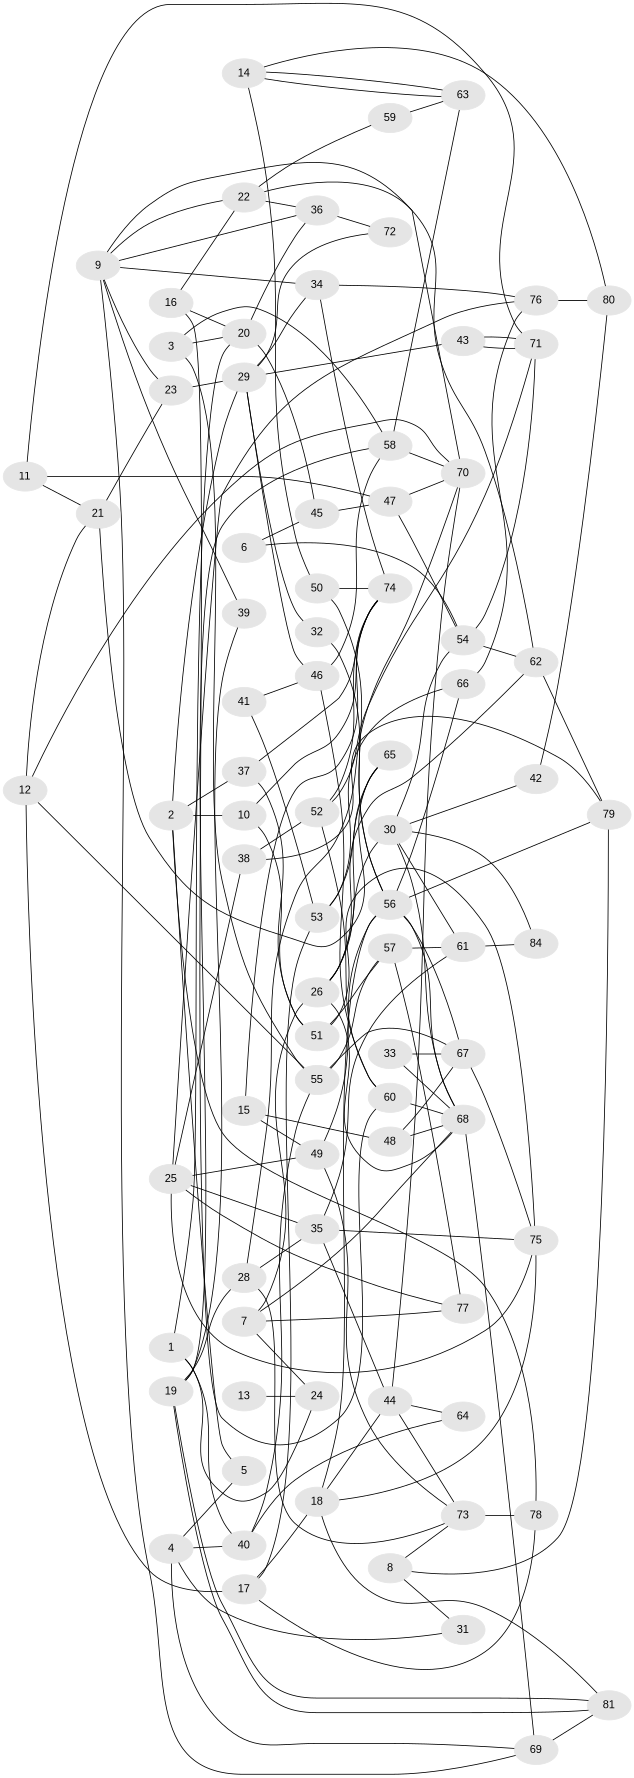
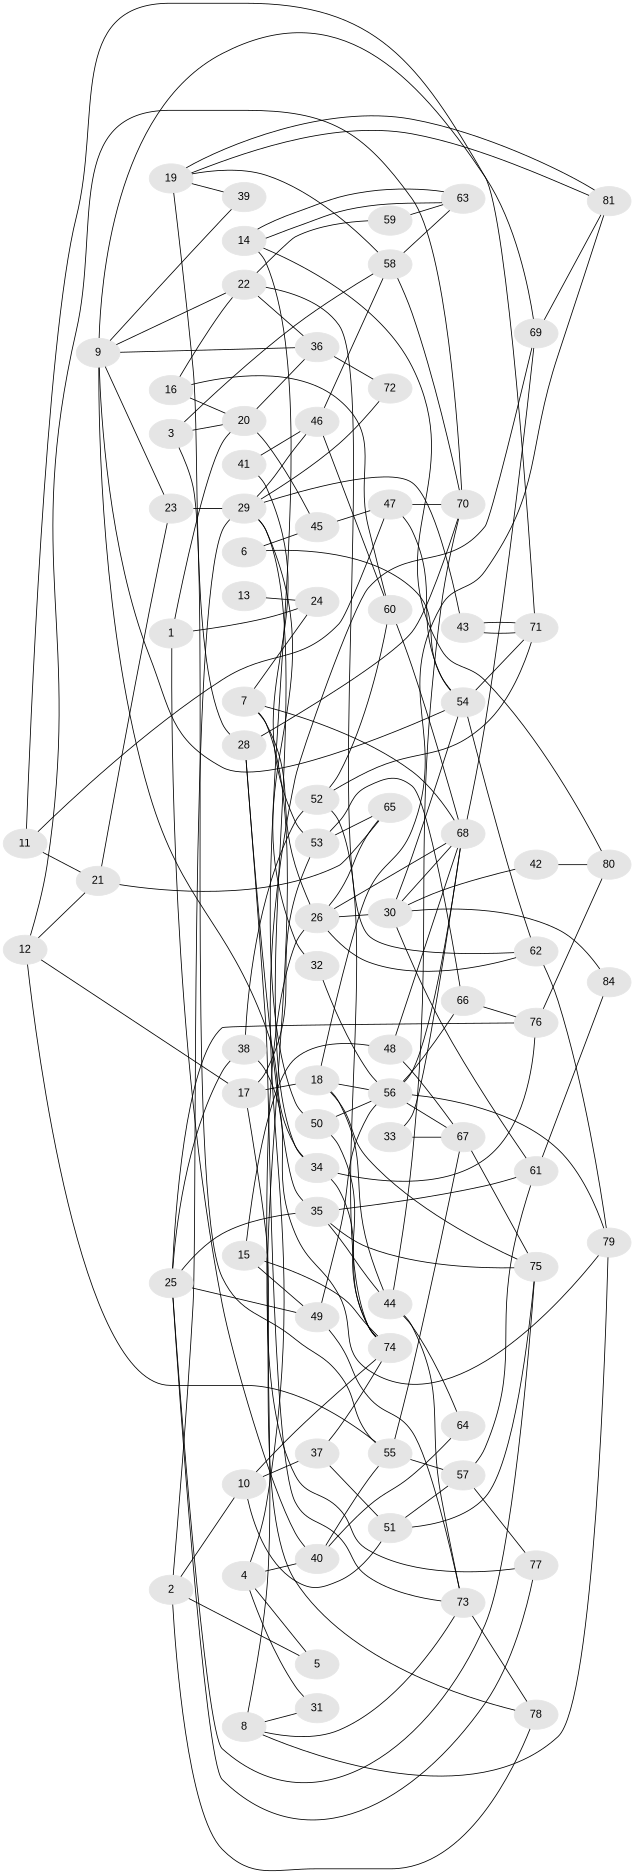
edge "9" -- "70": now "9" -- "54"
edge "37" -- "2": now "37" -- "10"
edge "26" -- "8": added
